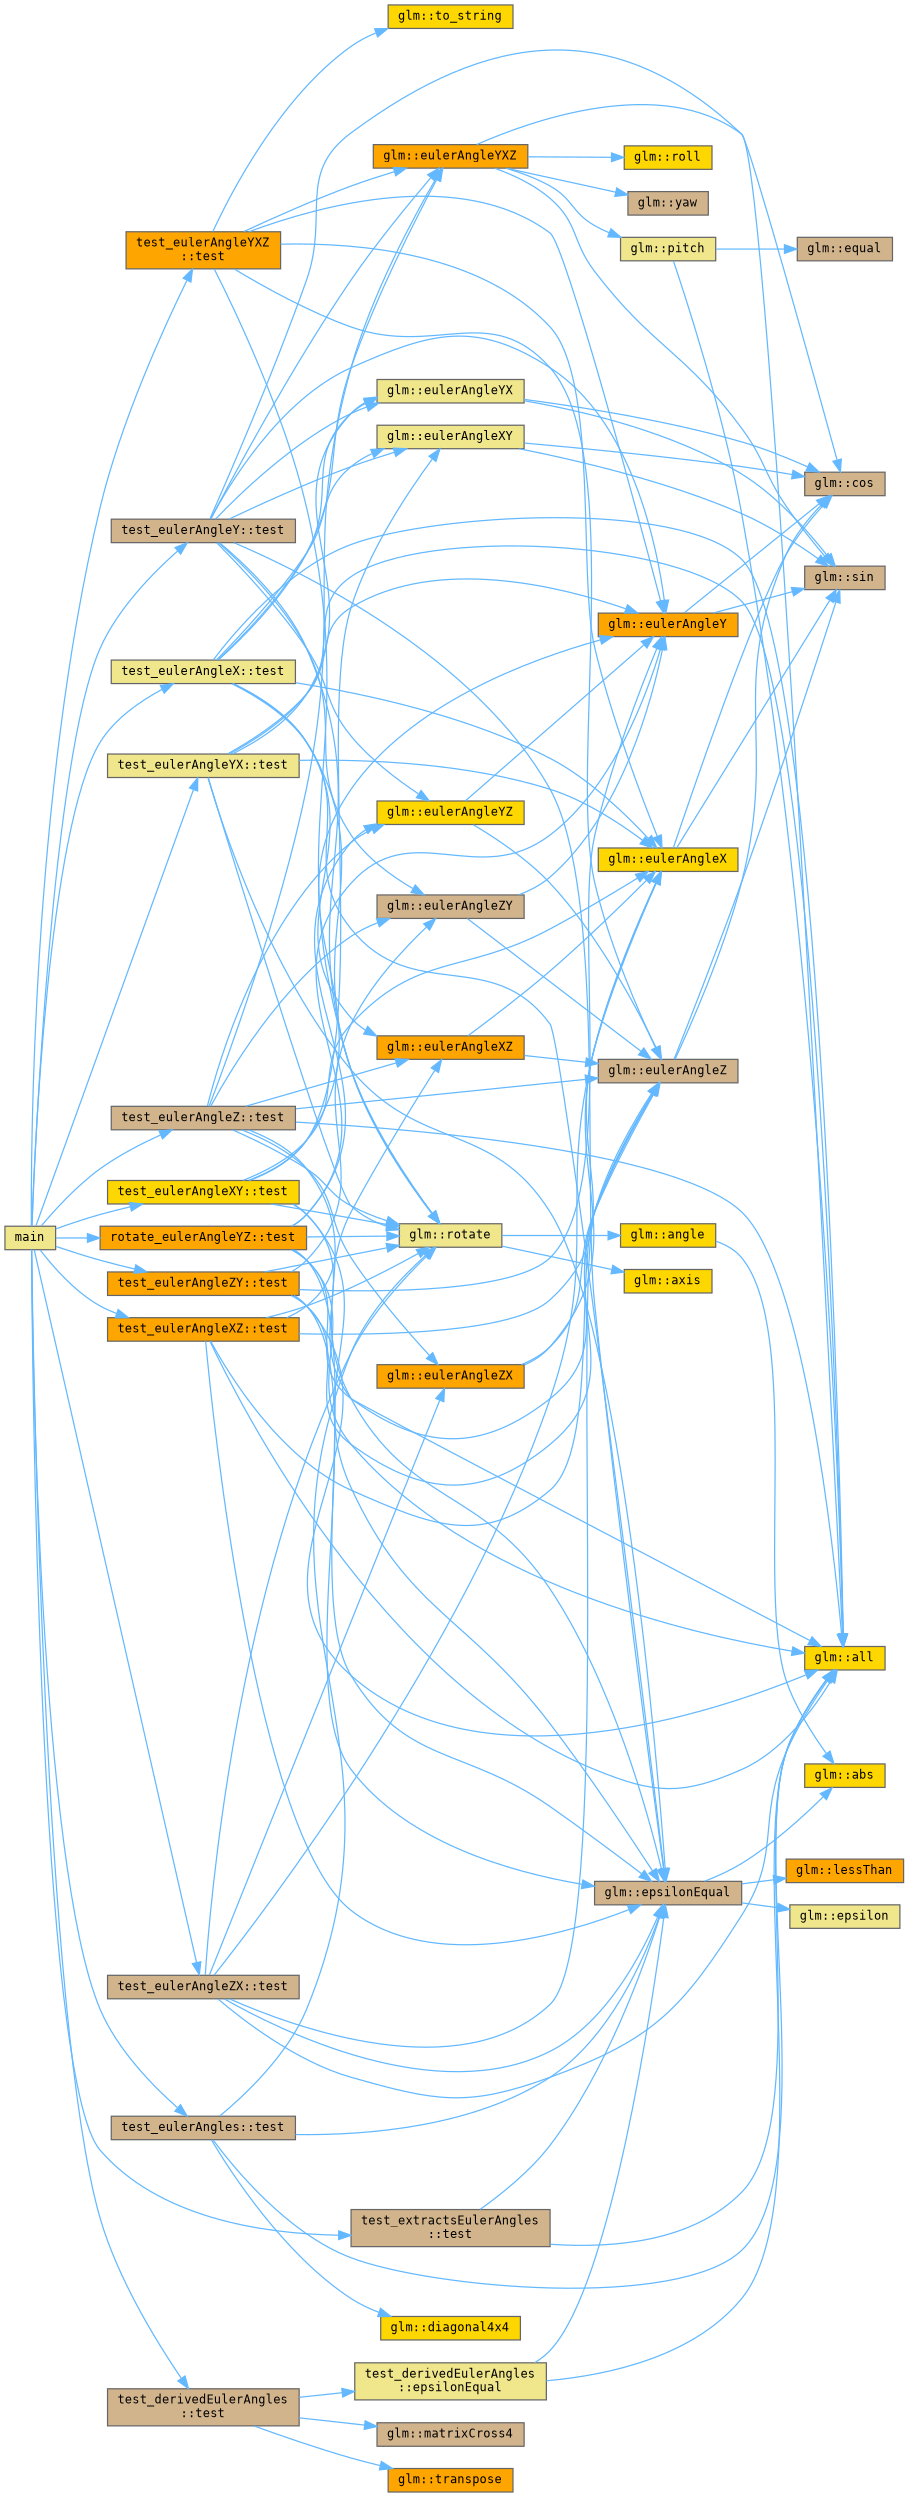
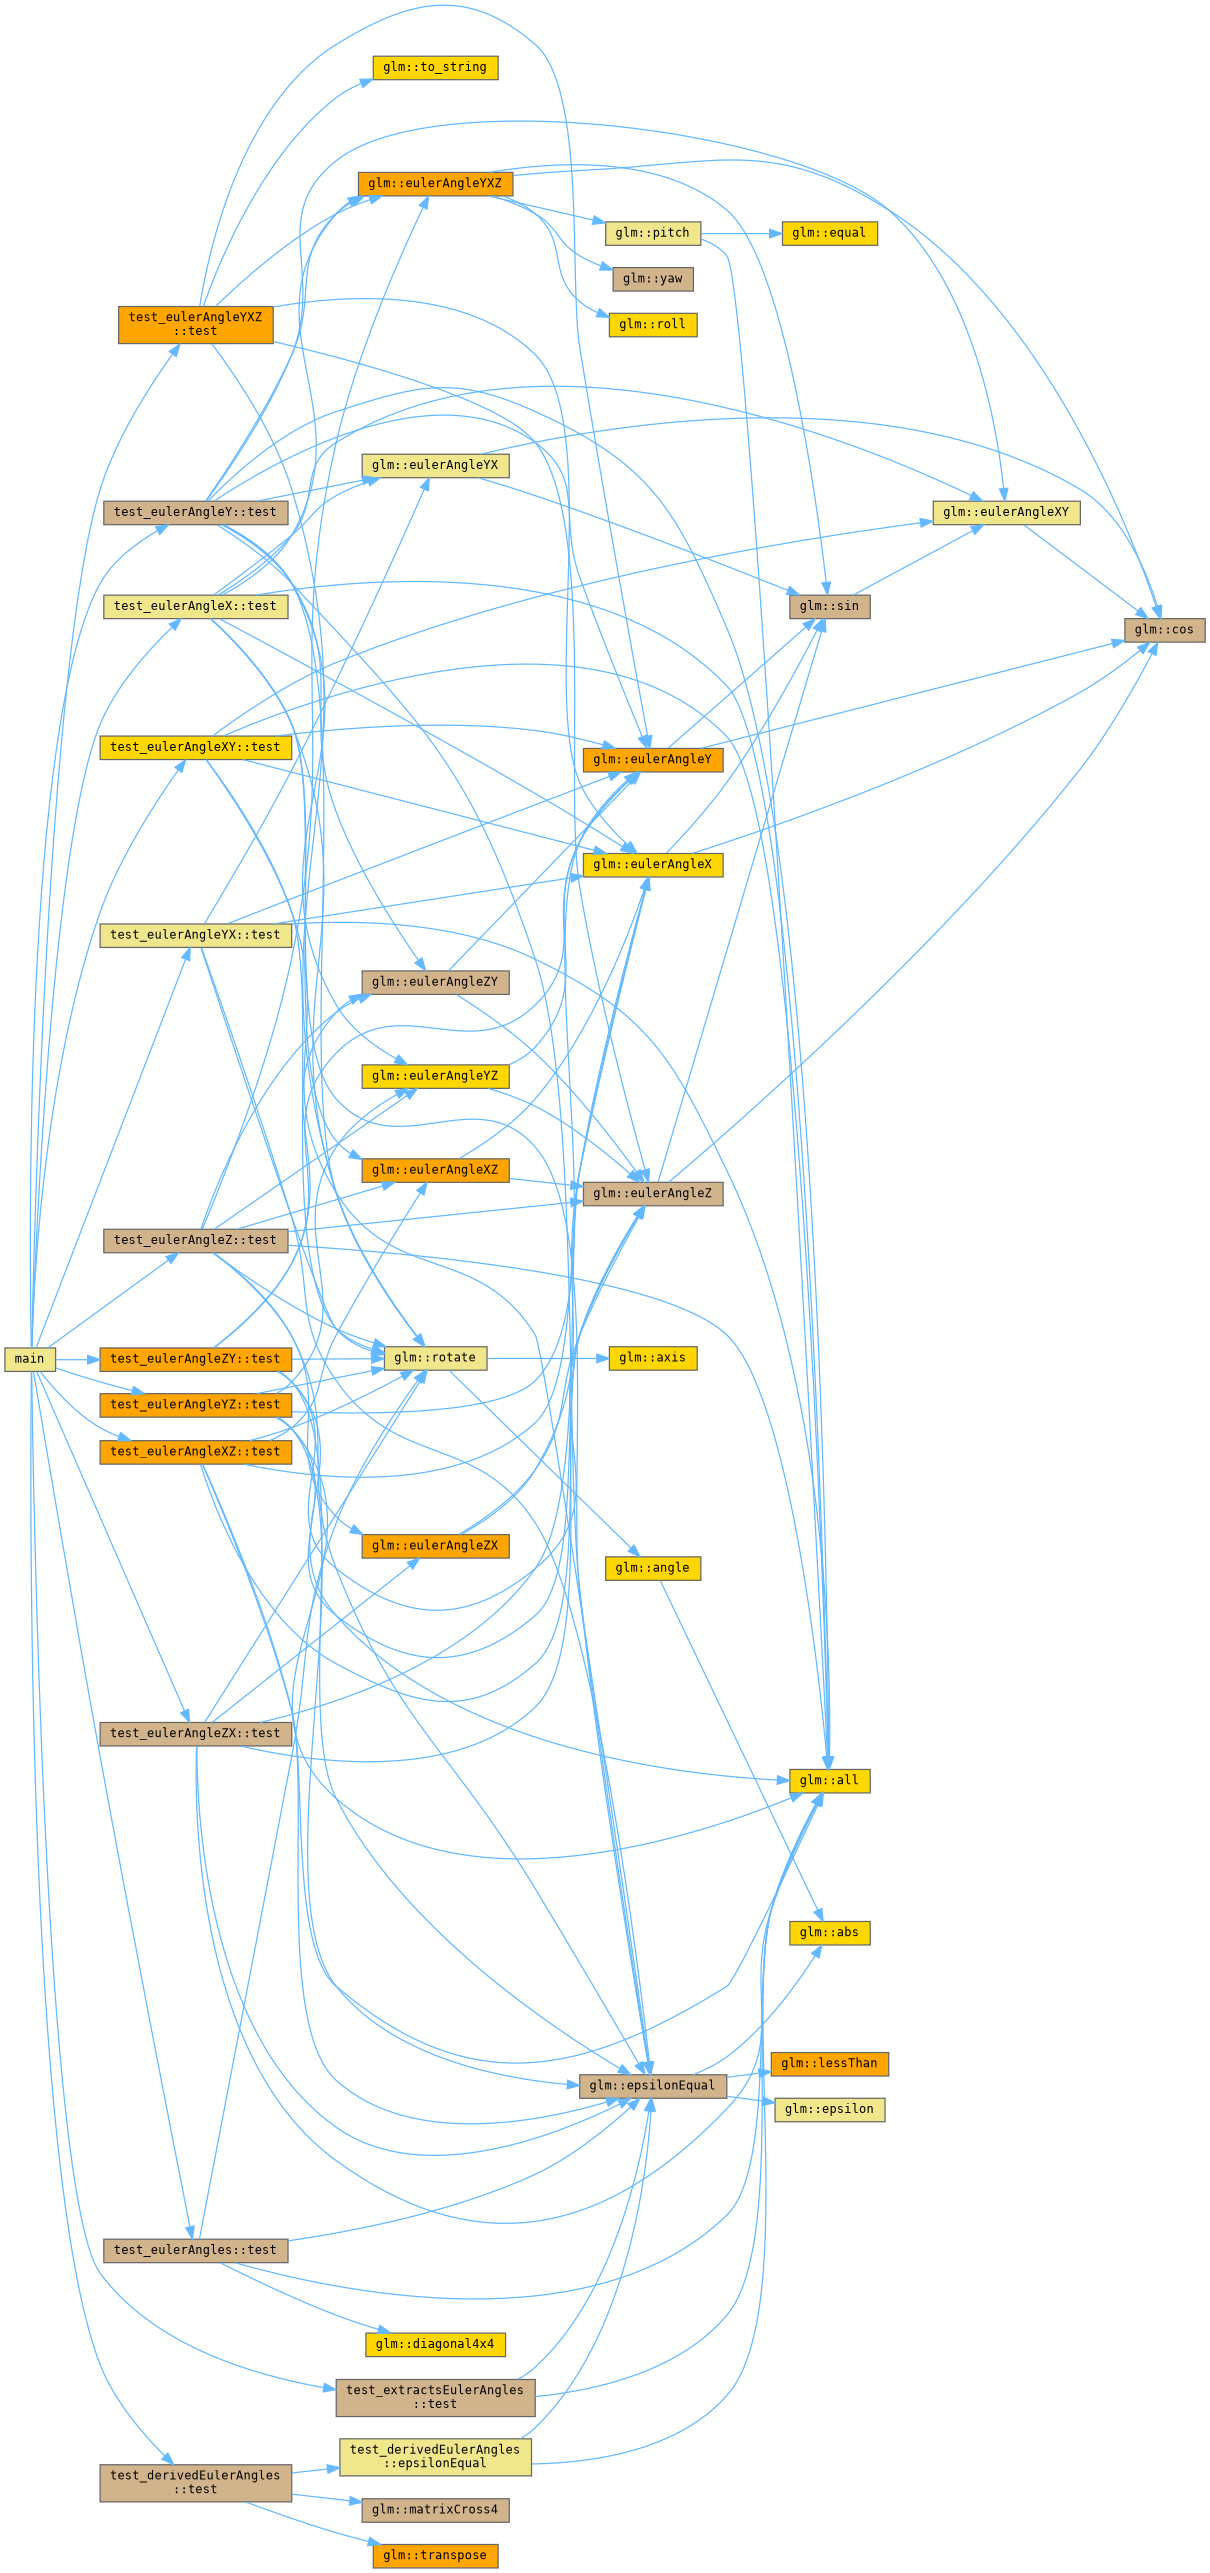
node "glm::equal": fillcolor tan -> gold
edge "glm::eulerAngleXY" -> "glm::sin": reversed
node "rotate_eulerAngleYZ::test": label "rotate_eulerAngleYZ::test" -> "test_eulerAngleYZ::test"
